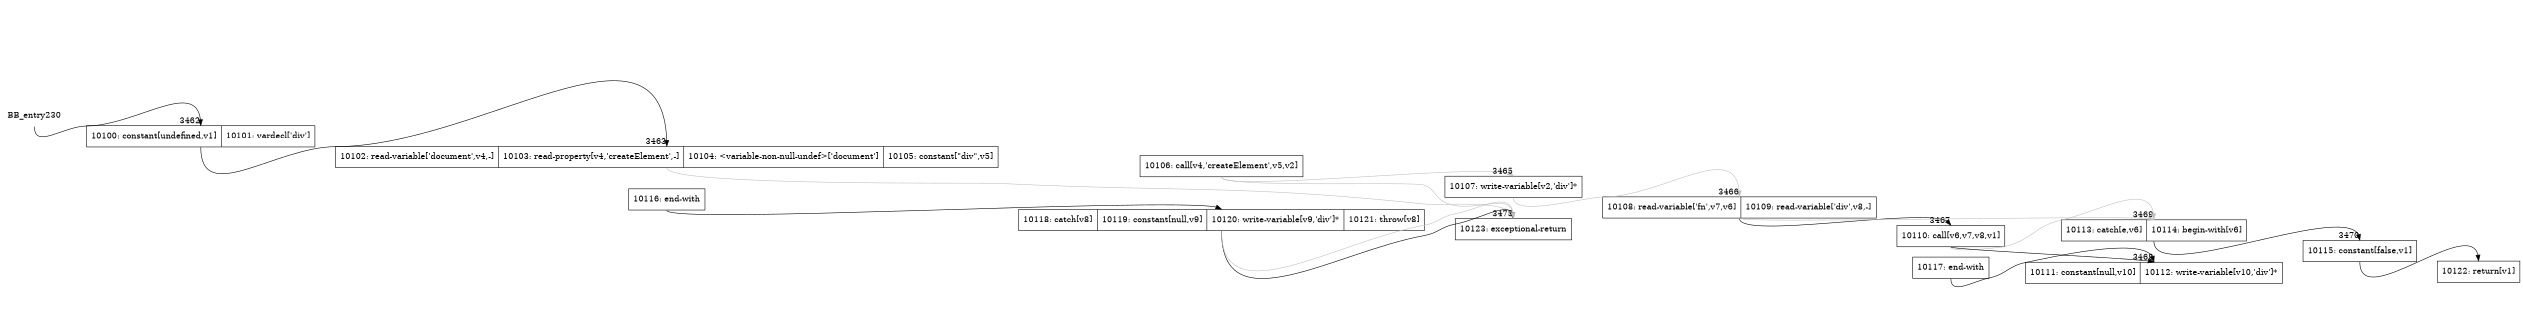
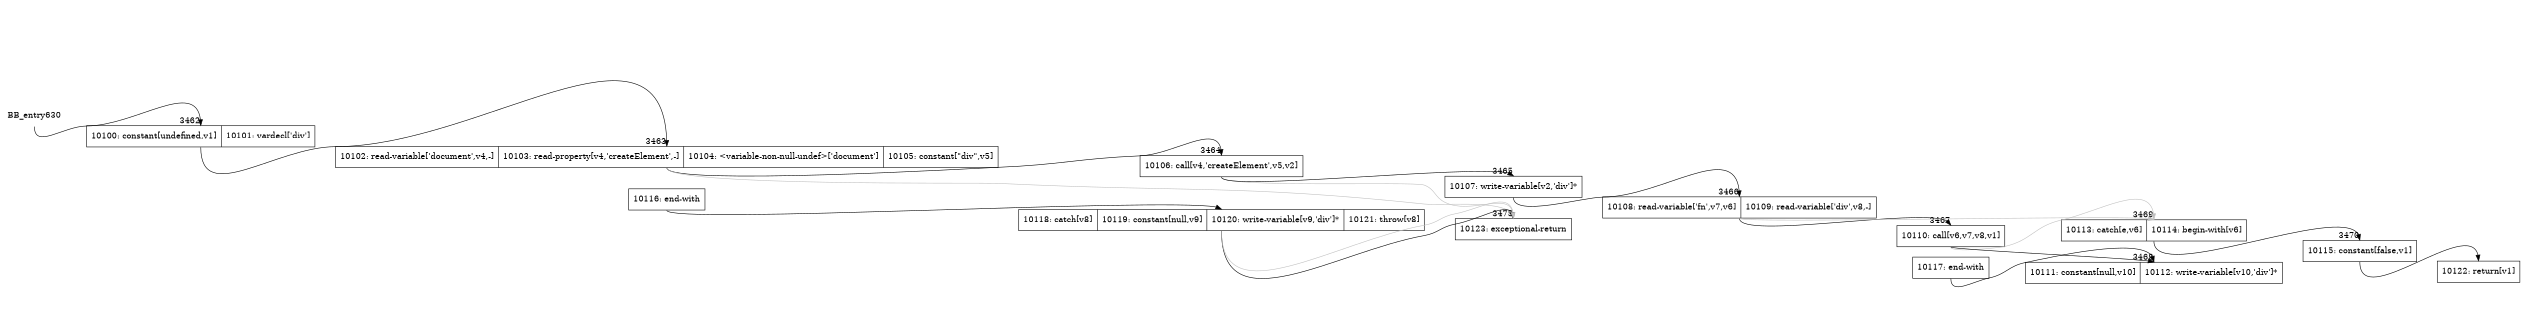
node "BB_entry230": label "BB_entry230" -> "BB_entry630"
edge "10102: read-variable['document',v4,-]" -> "10106: call[v4,'createElement',v5,v2]": added
edge "10106: call[v4,'createElement',v5,v2]" -> "10107: write-variable[v2,'div']*": color gray -> black
edge "10107: write-variable[v2,'div']*" -> "10108: read-variable['fn',v7,v6]": color gray -> black
